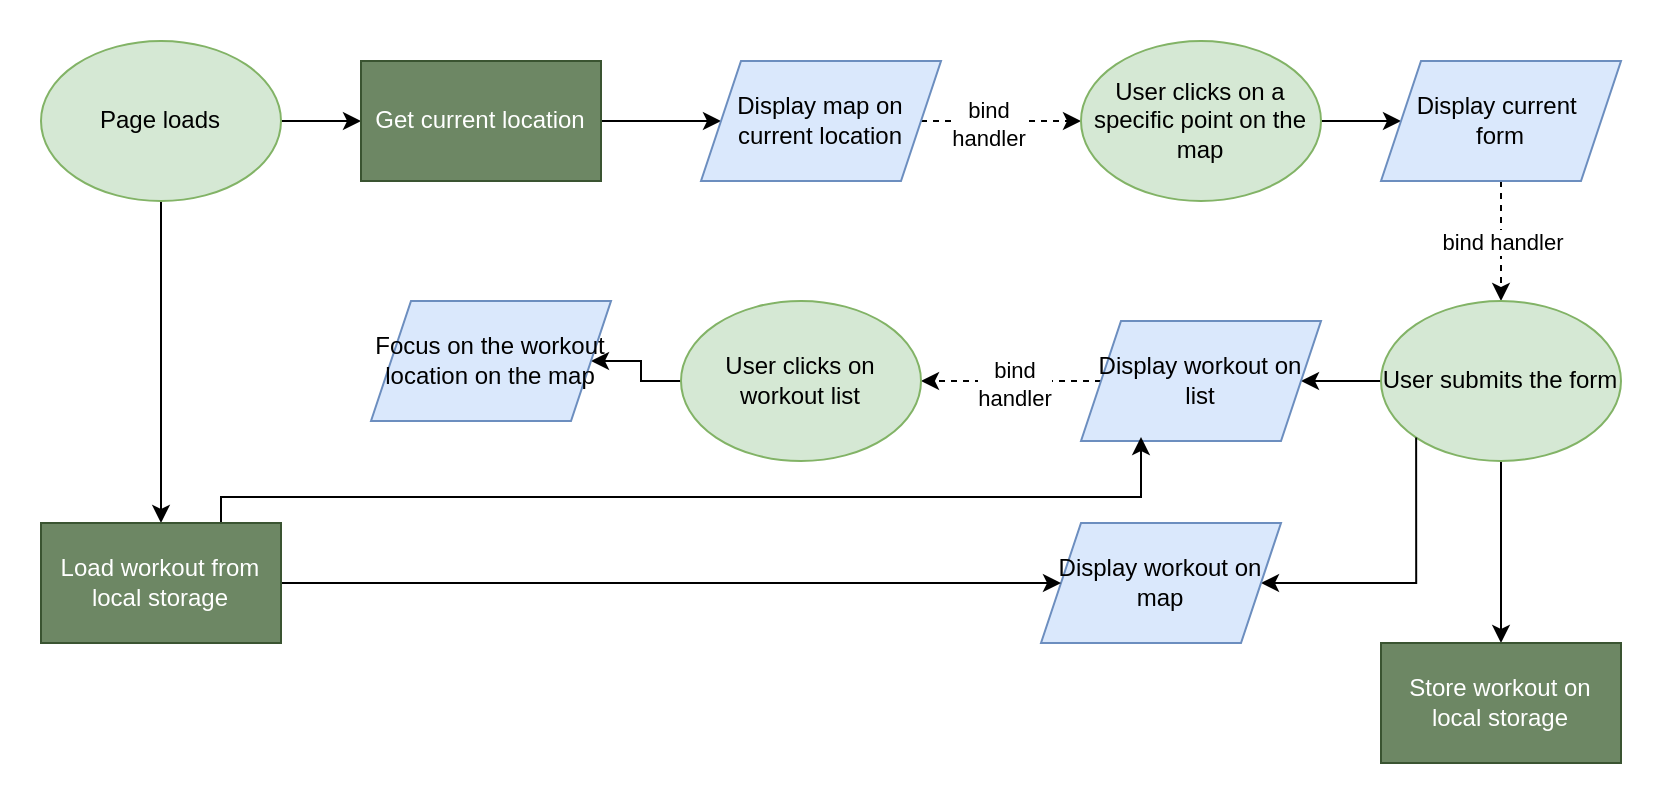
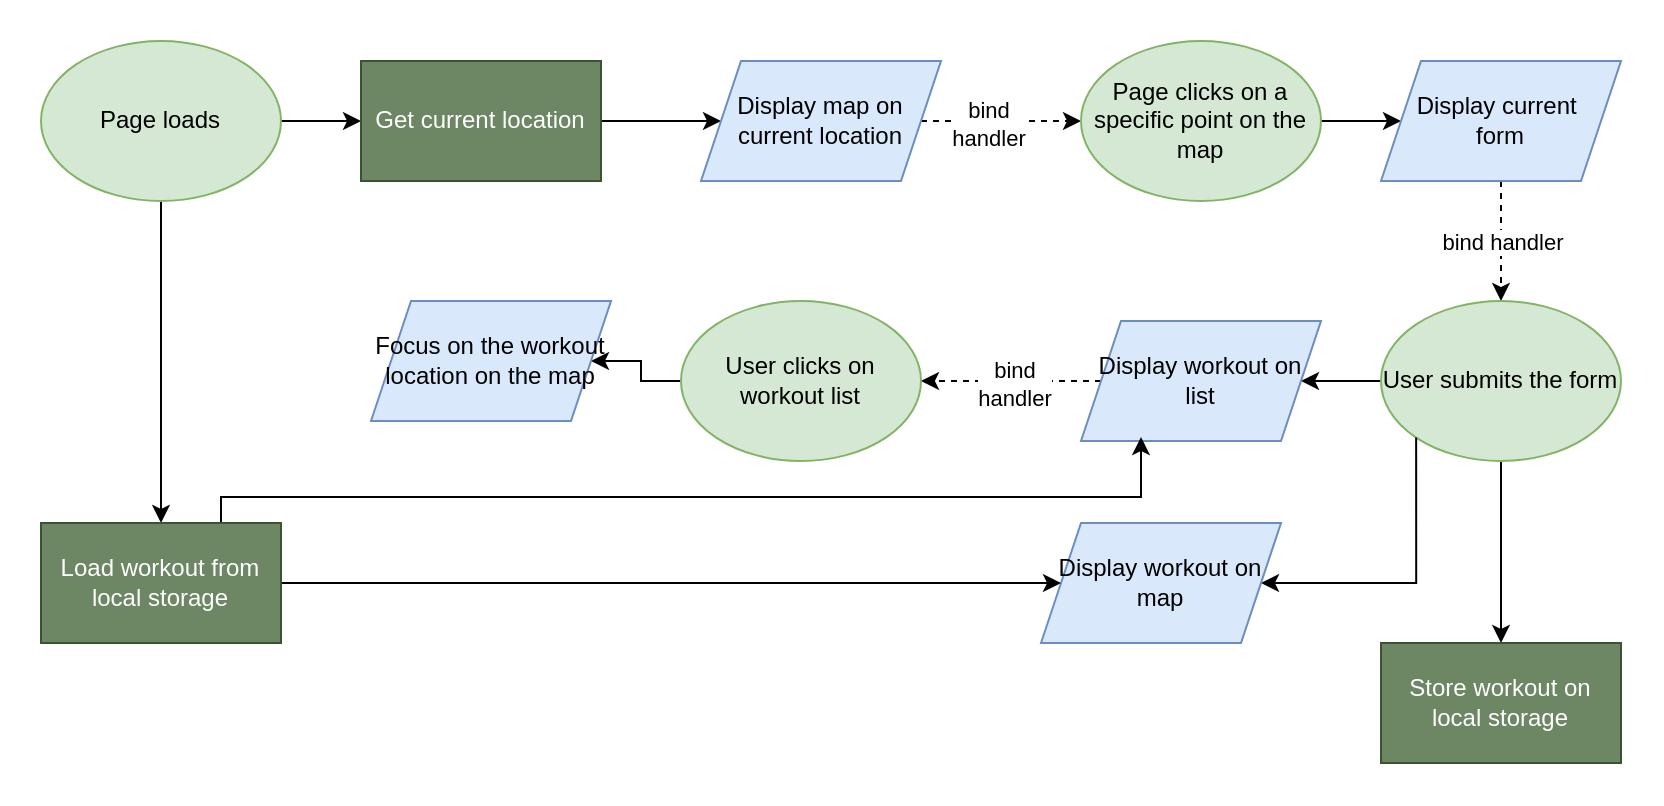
node "User clicks on a specific point on the map": label "User clicks on a specific point on the map" -> "Page clicks on a specific point on the map"
